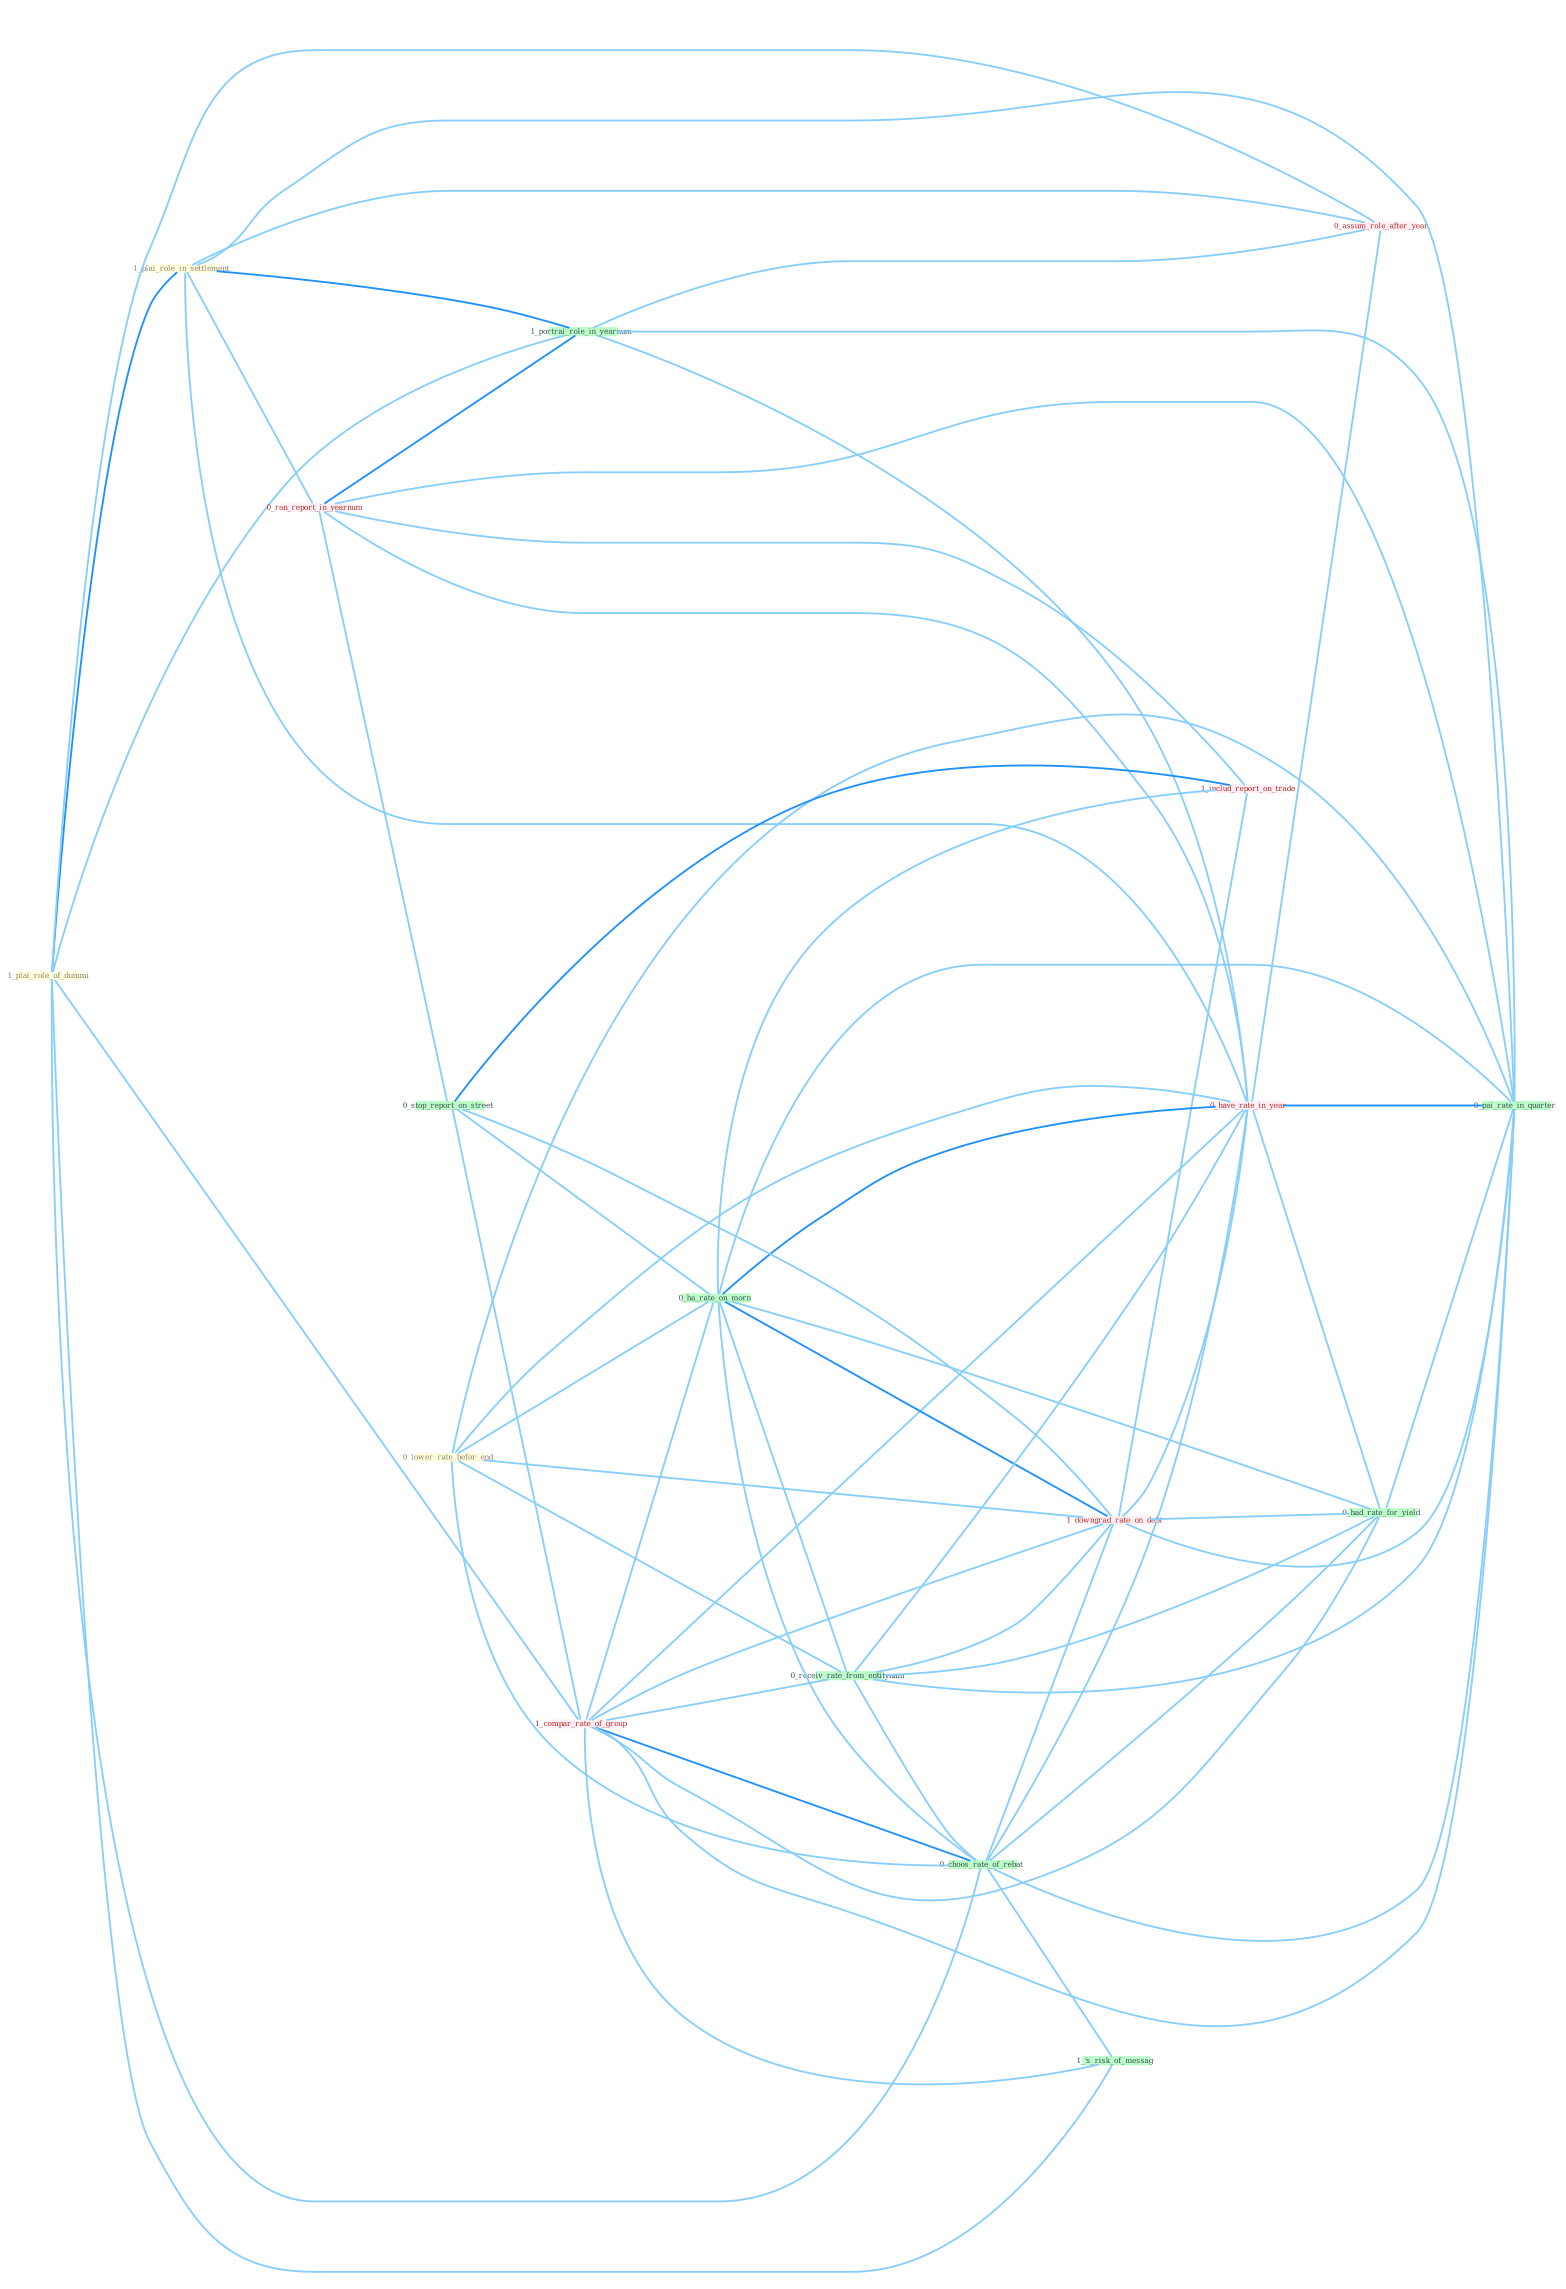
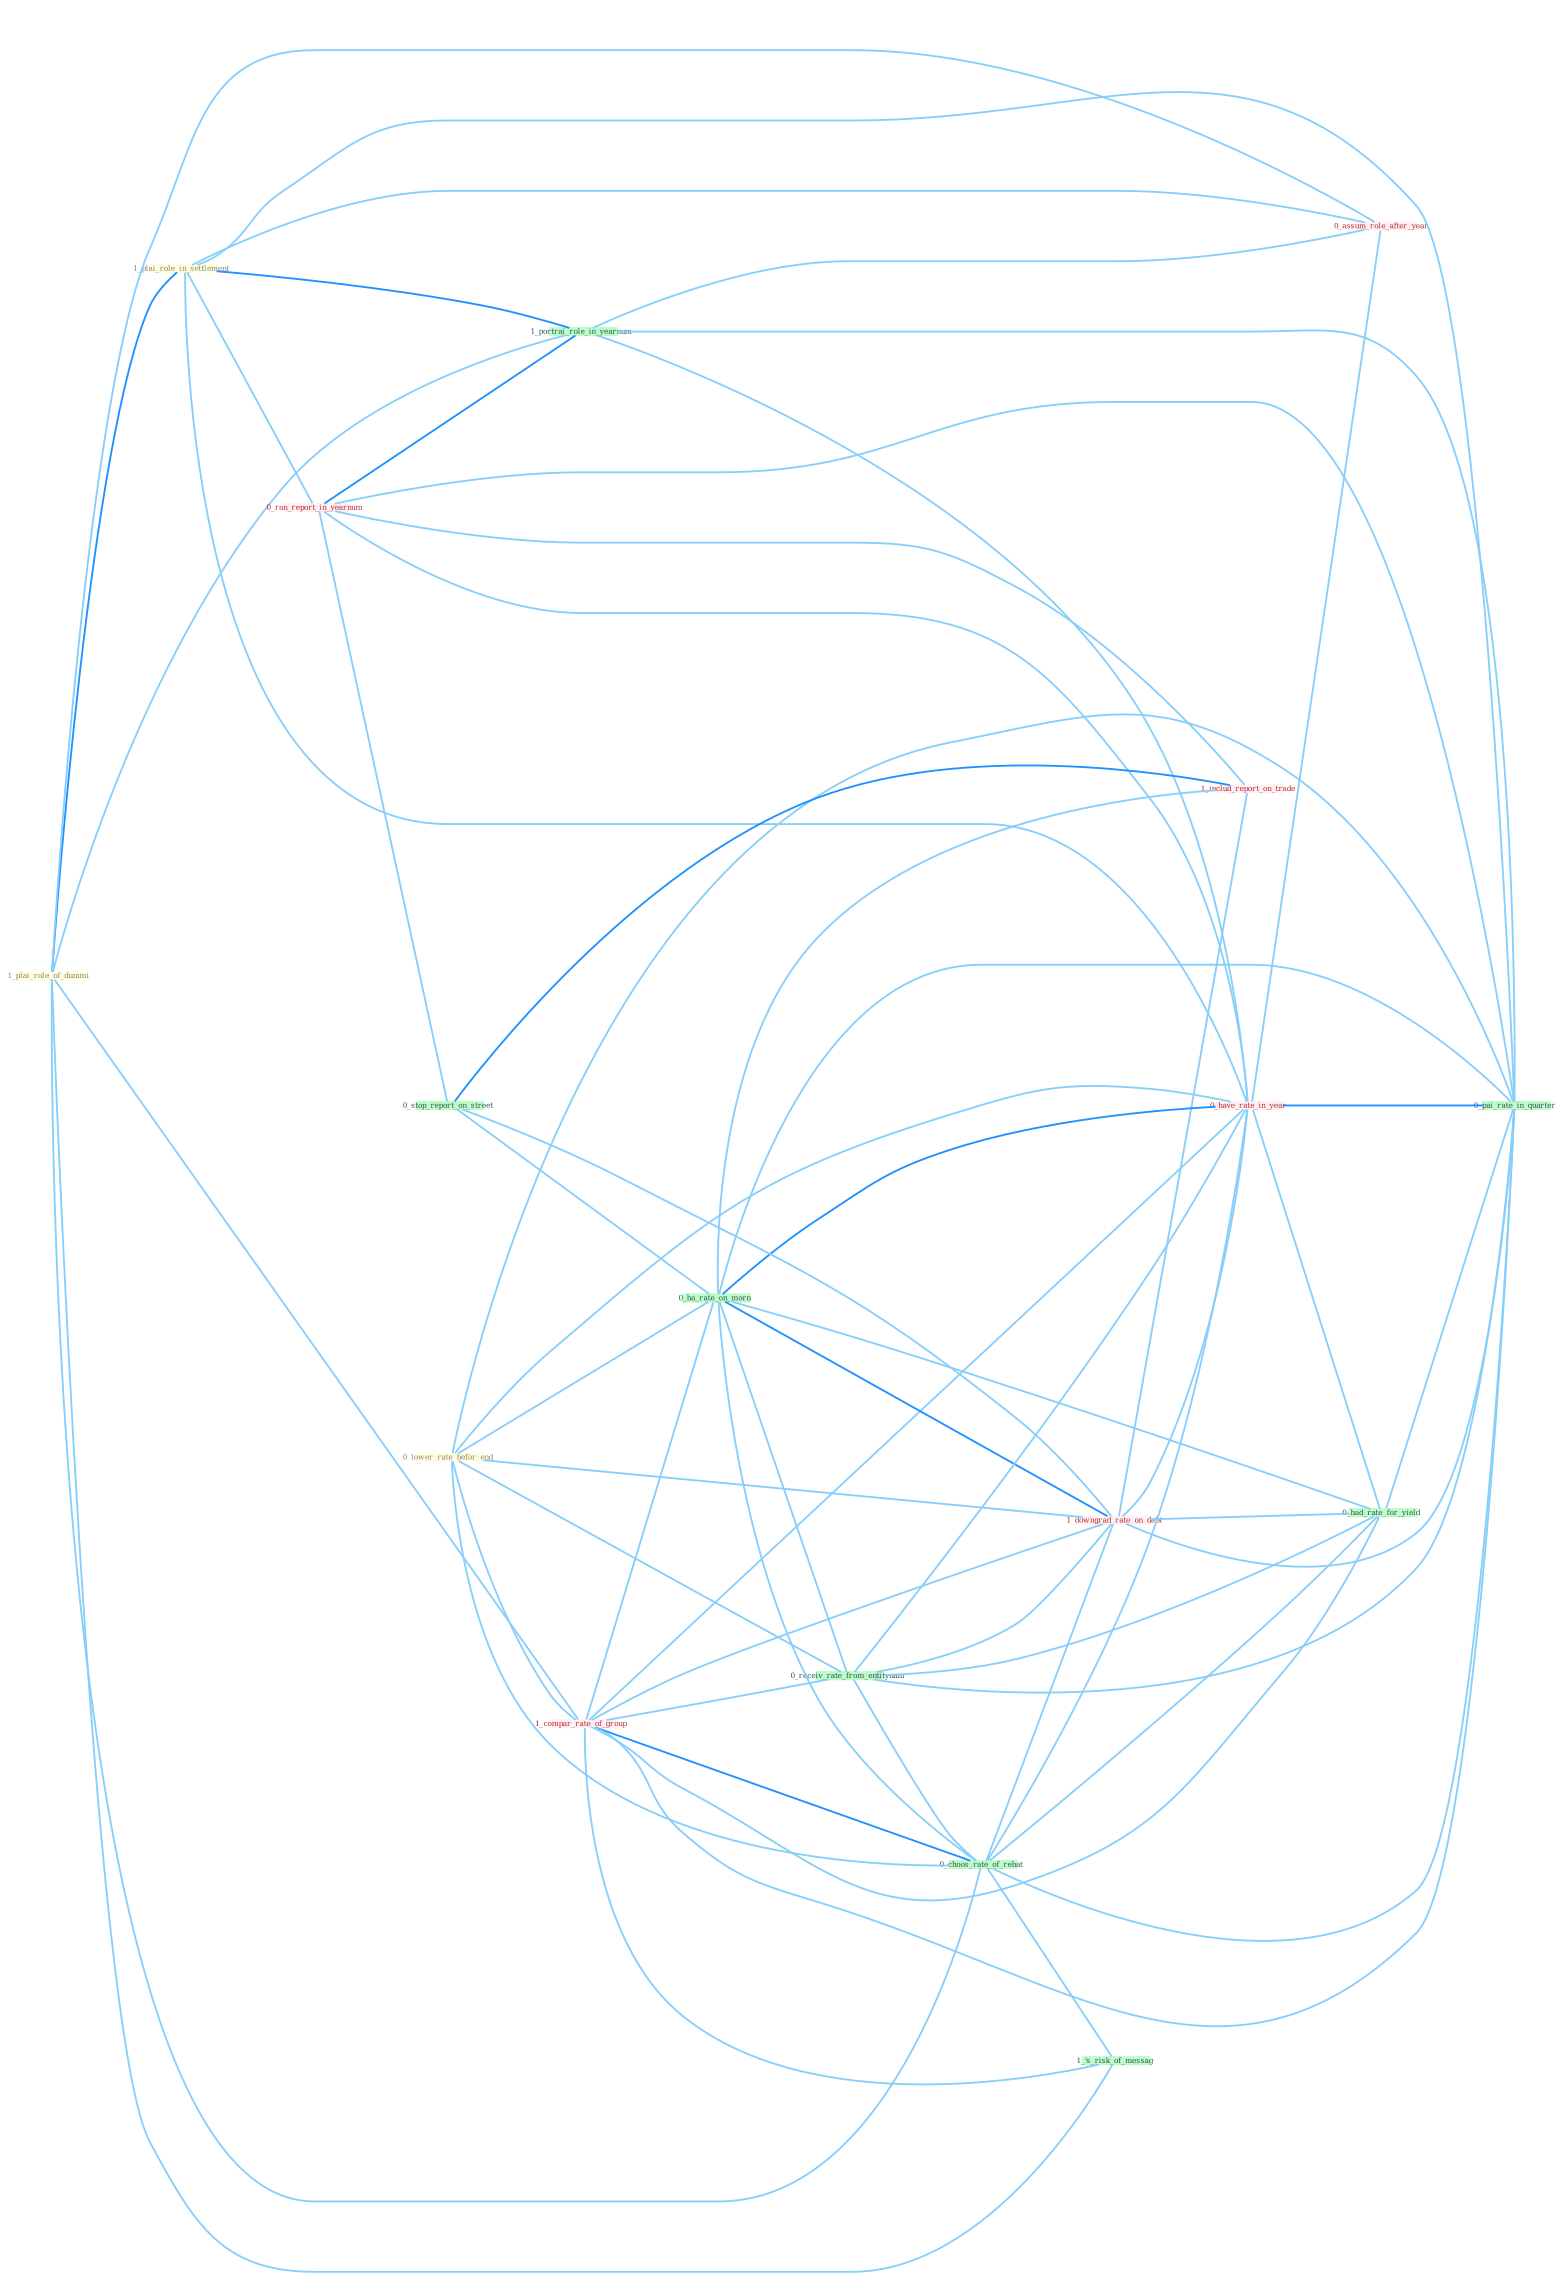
edge "0_stop_report_on_street" -- "1_compar_rate_of_group": now "0_lower_rate_befor_end" -- "1_compar_rate_of_group"
